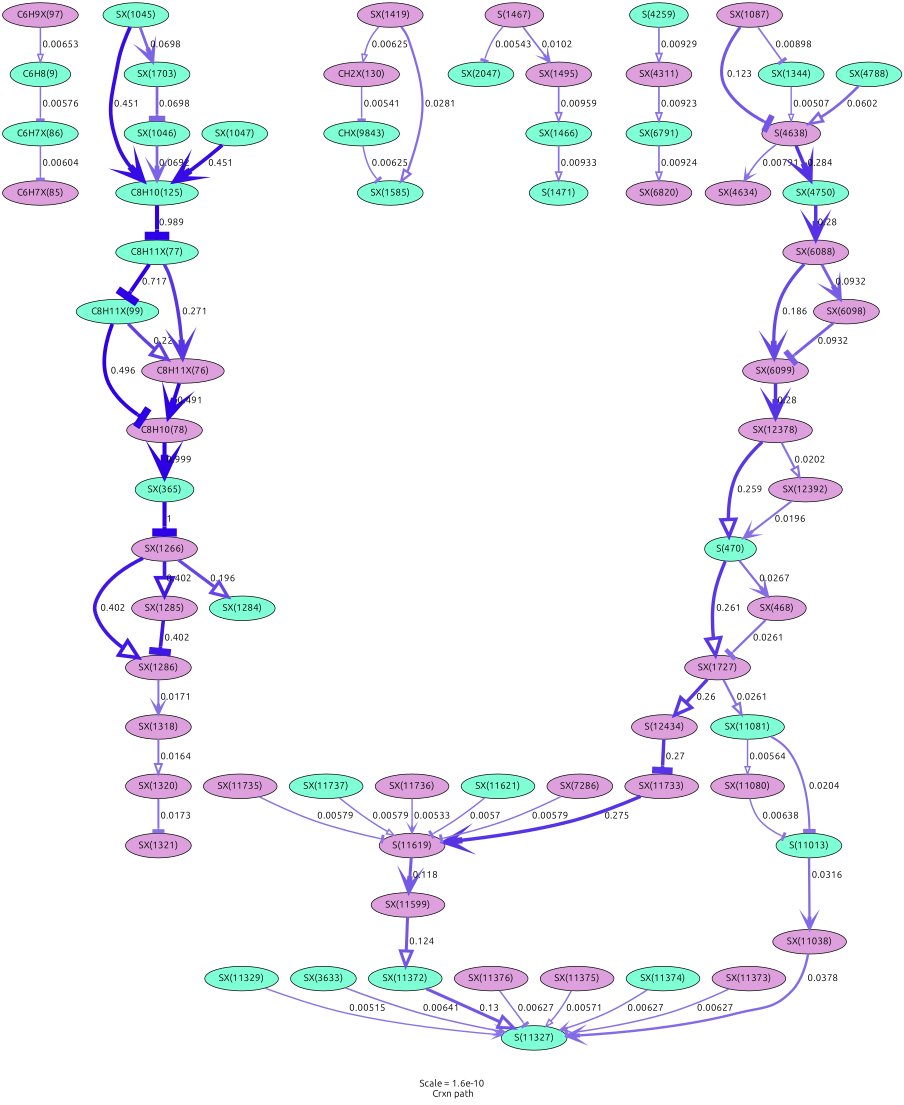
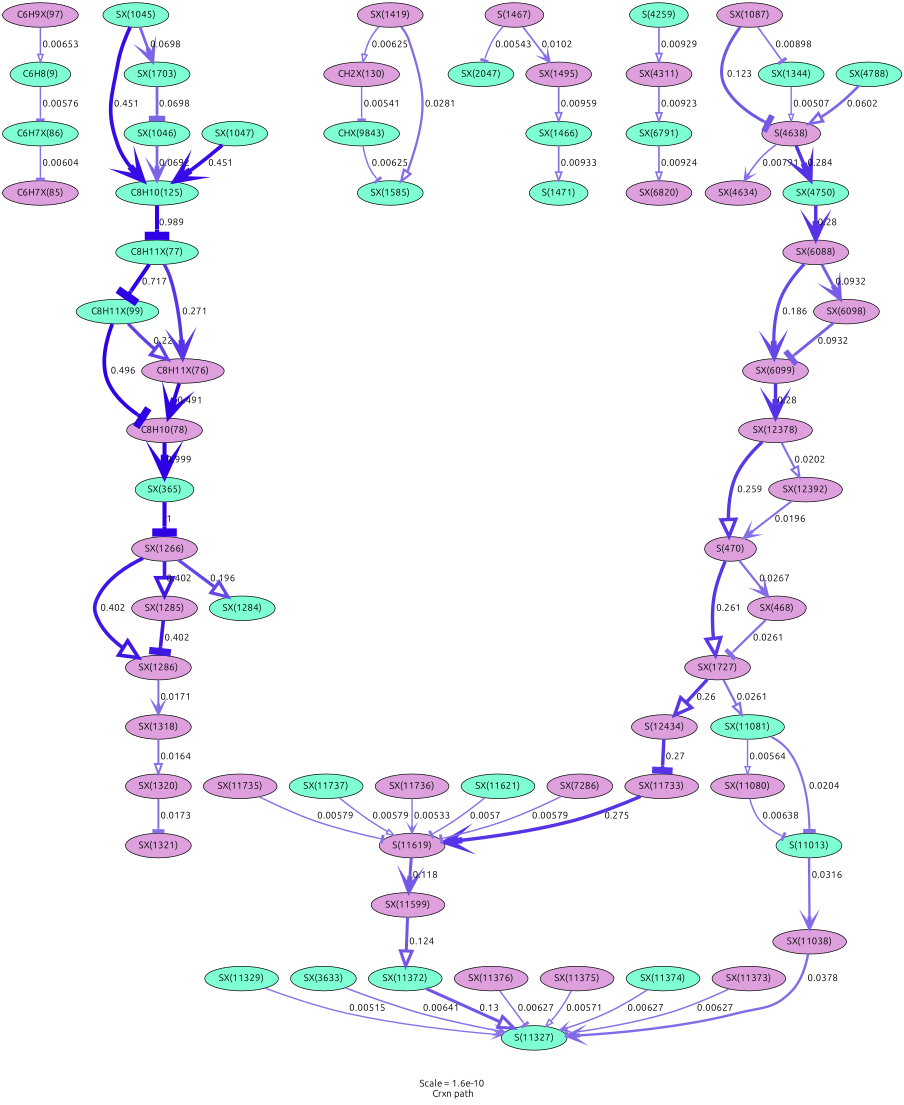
node "S(470)": fillcolor aquamarine -> plum
